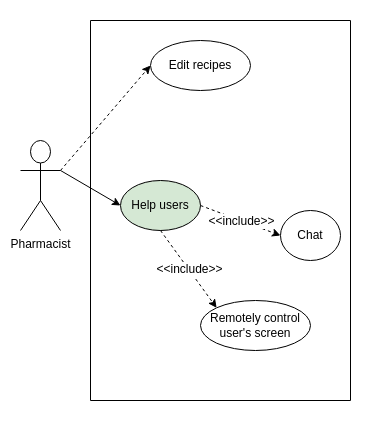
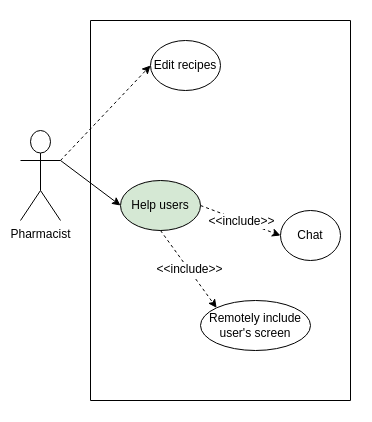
node "Edit recipes": size 100x50 -> 70x50
node "Pharmacist": moved (41, 186) -> (41, 176)
node "Remotely control user's screen": label "Remotely control user's screen" -> "Remotely include user's screen"
